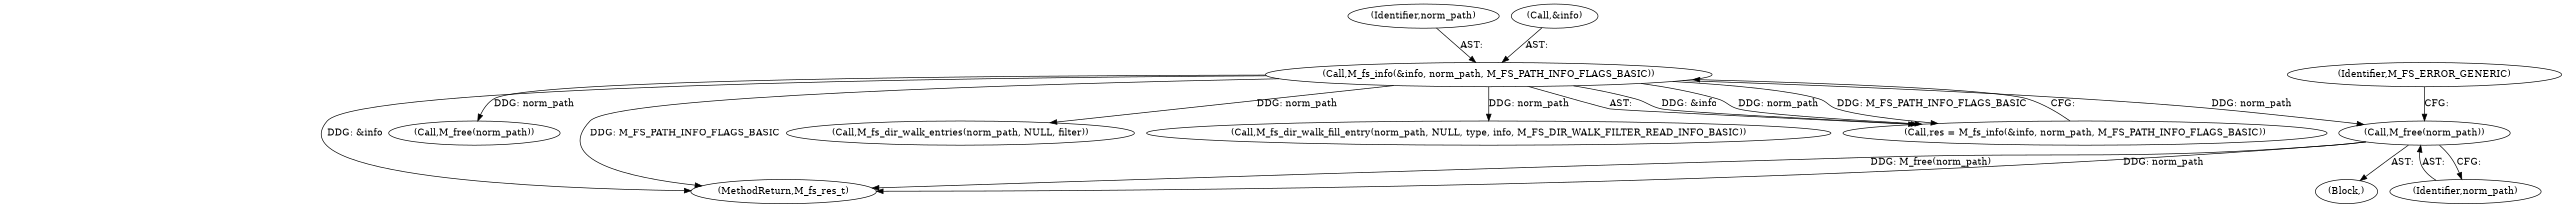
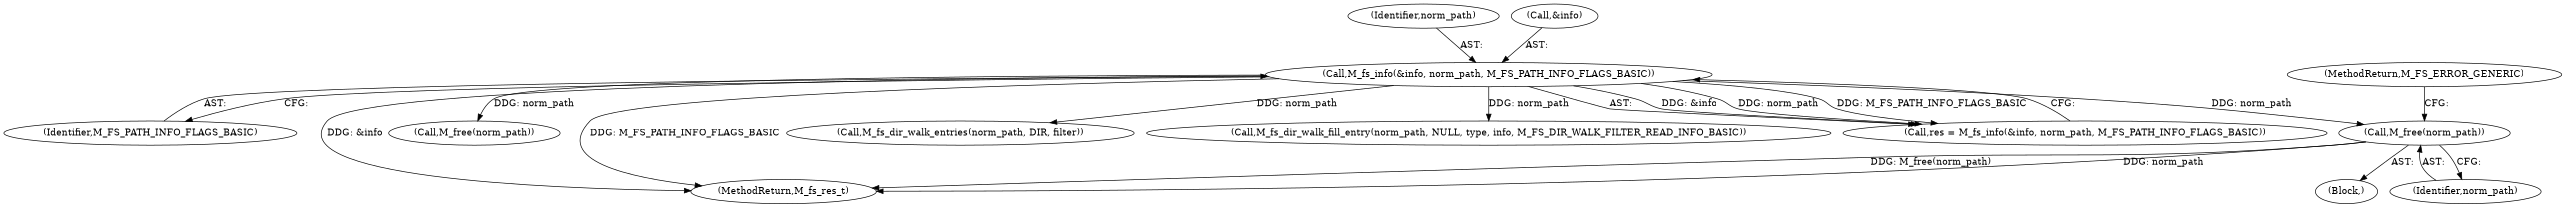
node "(Identifier,M_FS_ERROR_GENERIC)": label "(Identifier,M_FS_ERROR_GENERIC)" -> "(MethodReturn,M_FS_ERROR_GENERIC)"
node "(Identifier,M_FS_PATH_INFO_FLAGS_BASIC)": added
node "(Call,M_fs_dir_walk_entries(norm_path, NULL, filter))": label "(Call,M_fs_dir_walk_entries(norm_path, NULL, filter))" -> "(Call,M_fs_dir_walk_entries(norm_path, DIR, filter))"
